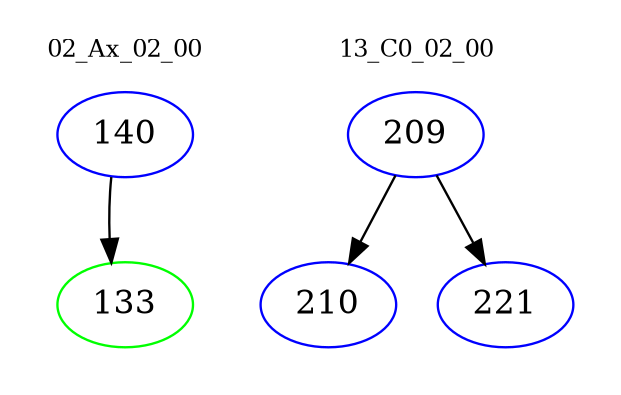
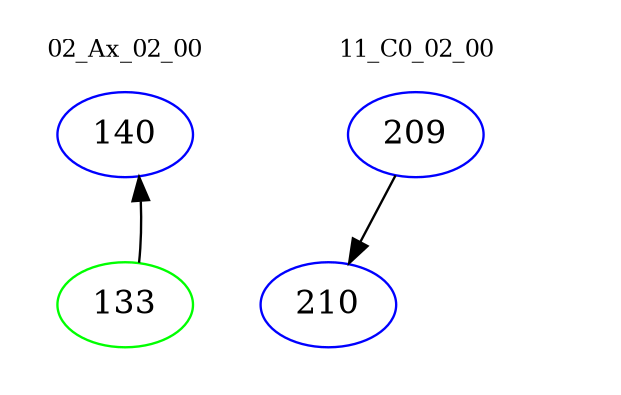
cluster "13_C0_02_00": label "13_C0_02_00" -> "11_C0_02_00"
edge "140" -> "133": reversed
node "221": removed
